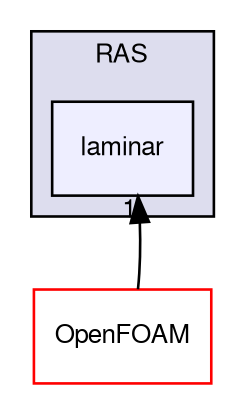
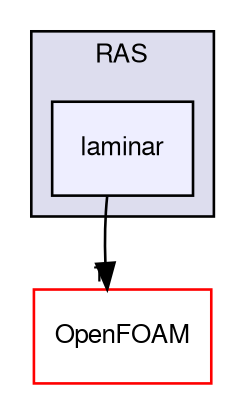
edge "OpenFOAM" -> "laminar": reversed
